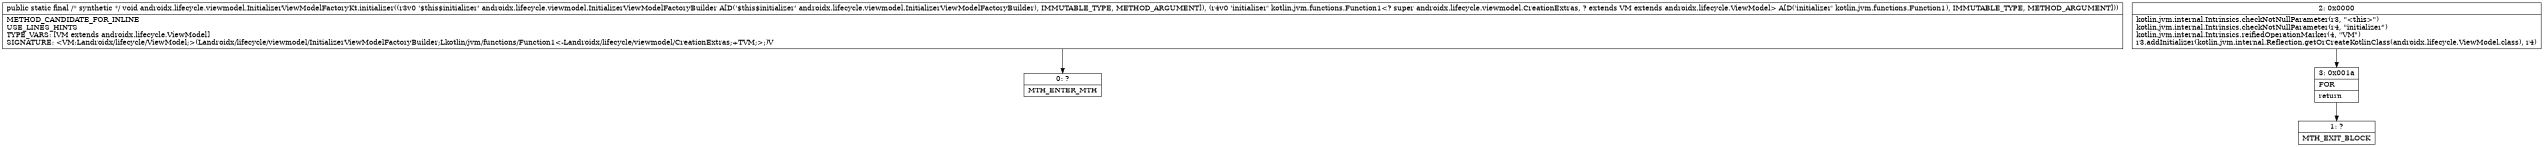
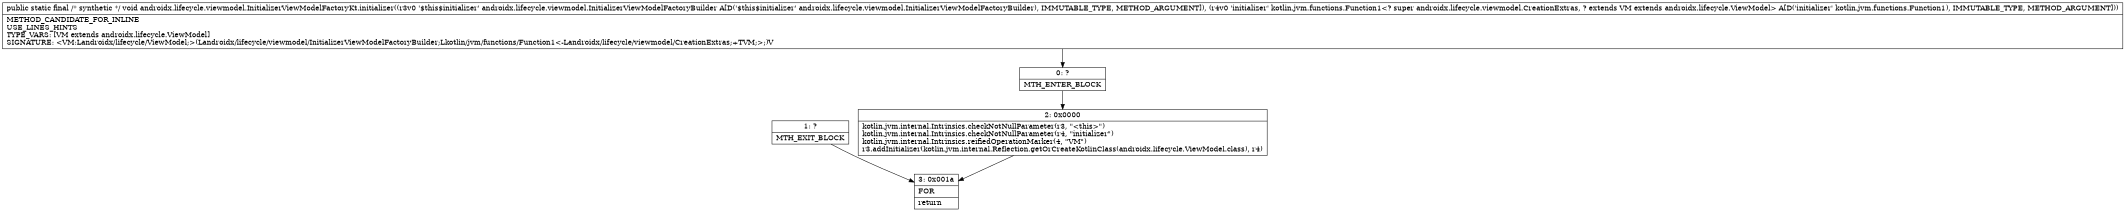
node "0: ?": text "MTH_ENTER_MTH" -> "MTH_ENTER_BLOCK"
edge "0: ?" -> "2: 0x0000": added
edge "3: 0x001a" -> "1: ?": reversed
